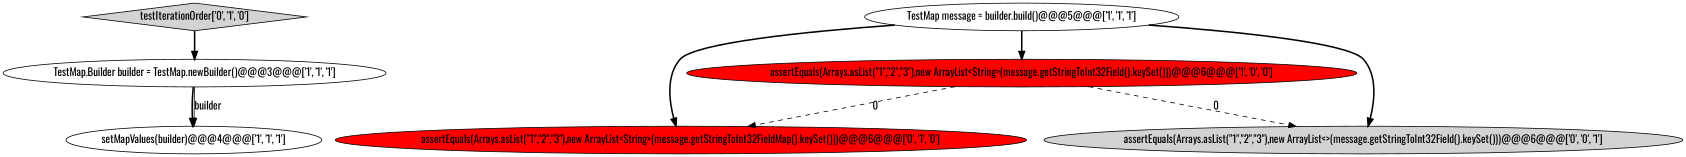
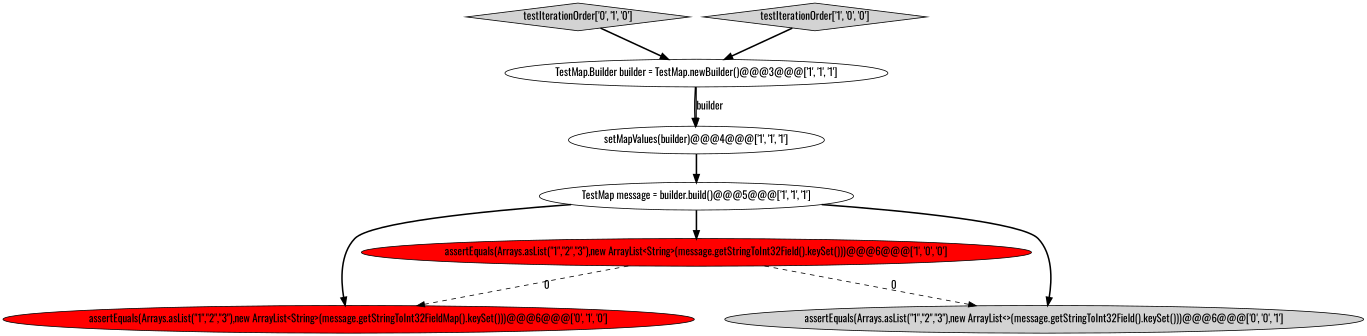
node "testIterationOrder['1', '0', '0']": added
edge "setMapValues(builder)@@@4@@@['1', '1', '1']" -> "TestMap message = builder.build()@@@5@@@['1', '1', '1']": added
